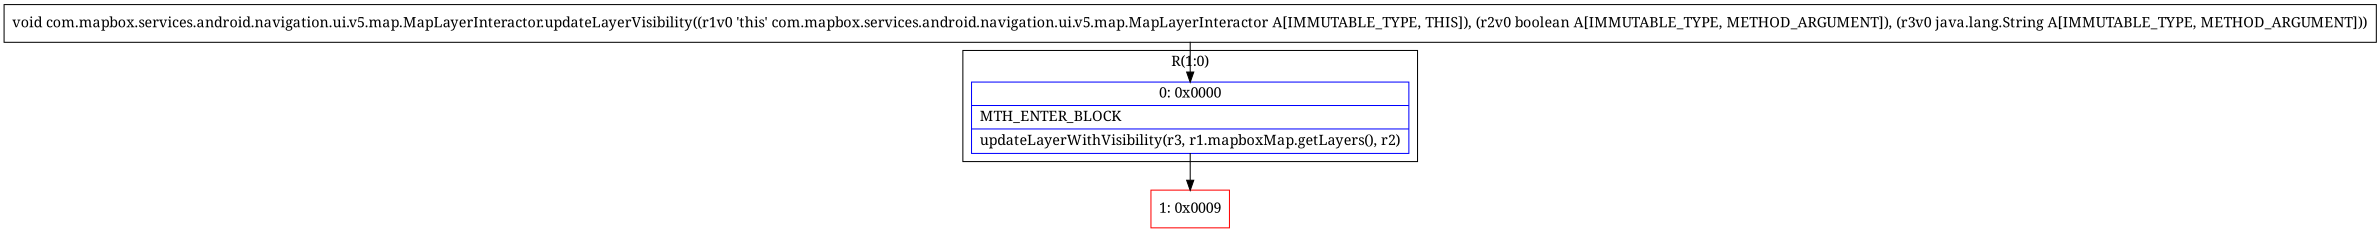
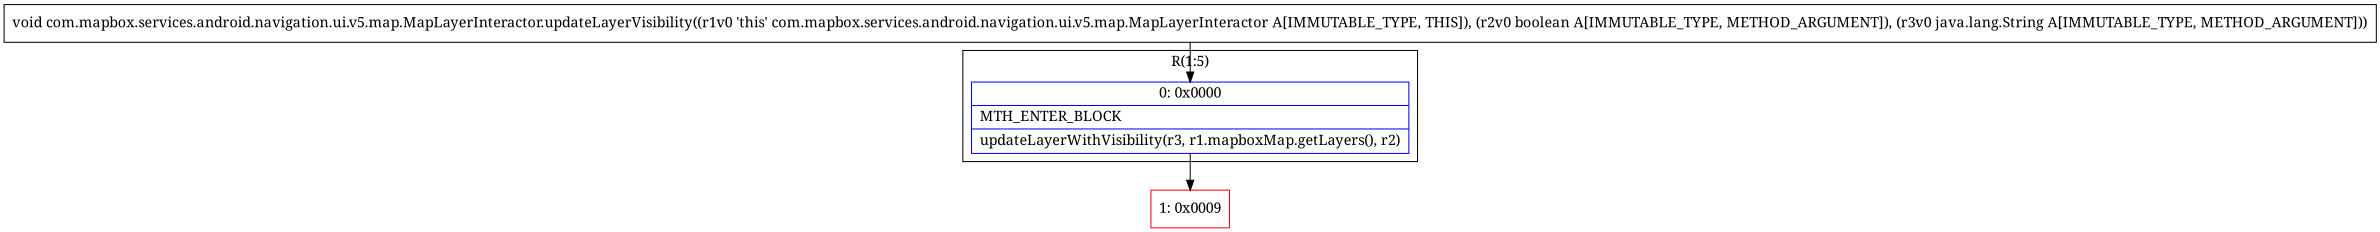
cluster "R(1:0)": label "R(1:0)" -> "R(1:5)"
